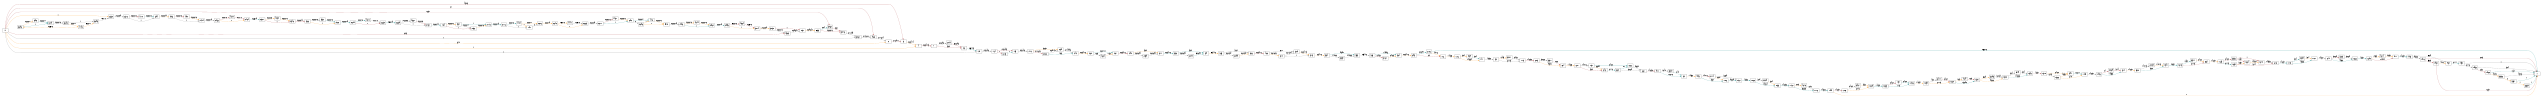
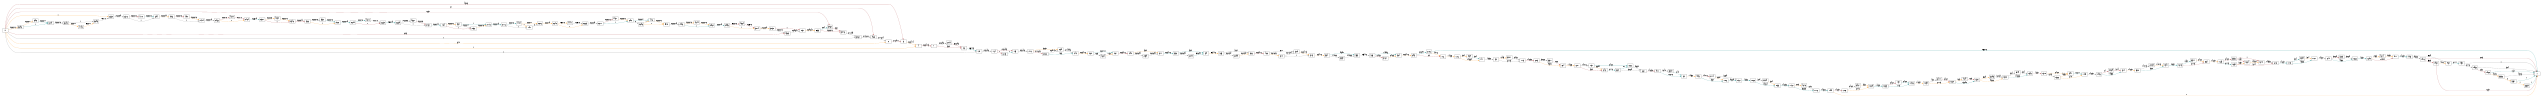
edge "4745" -> "3698": now "0" -> "3698"
